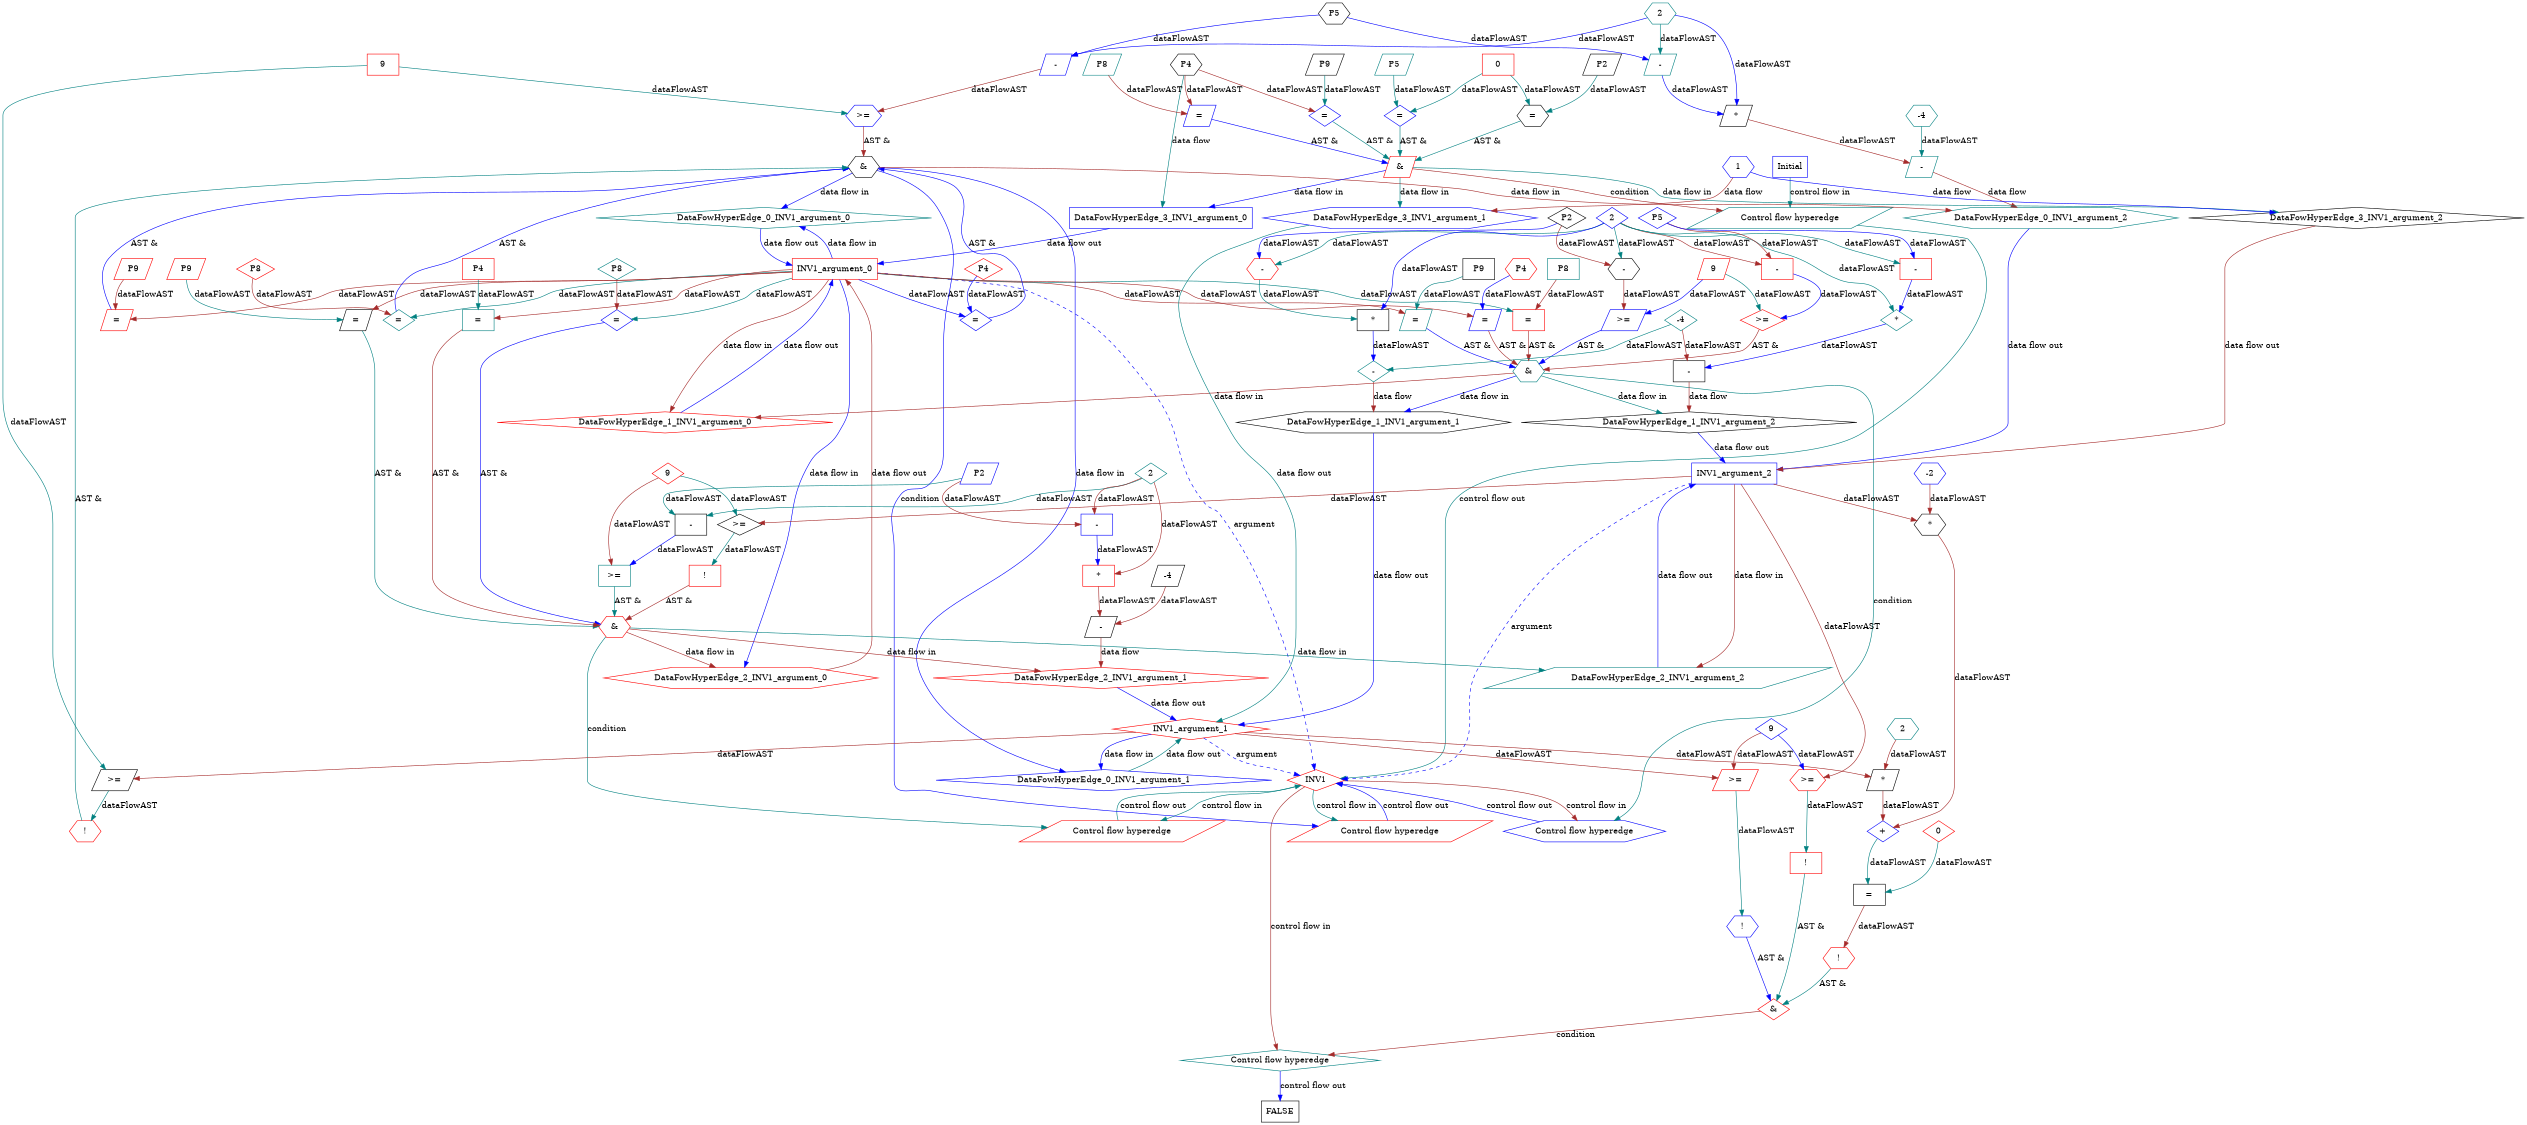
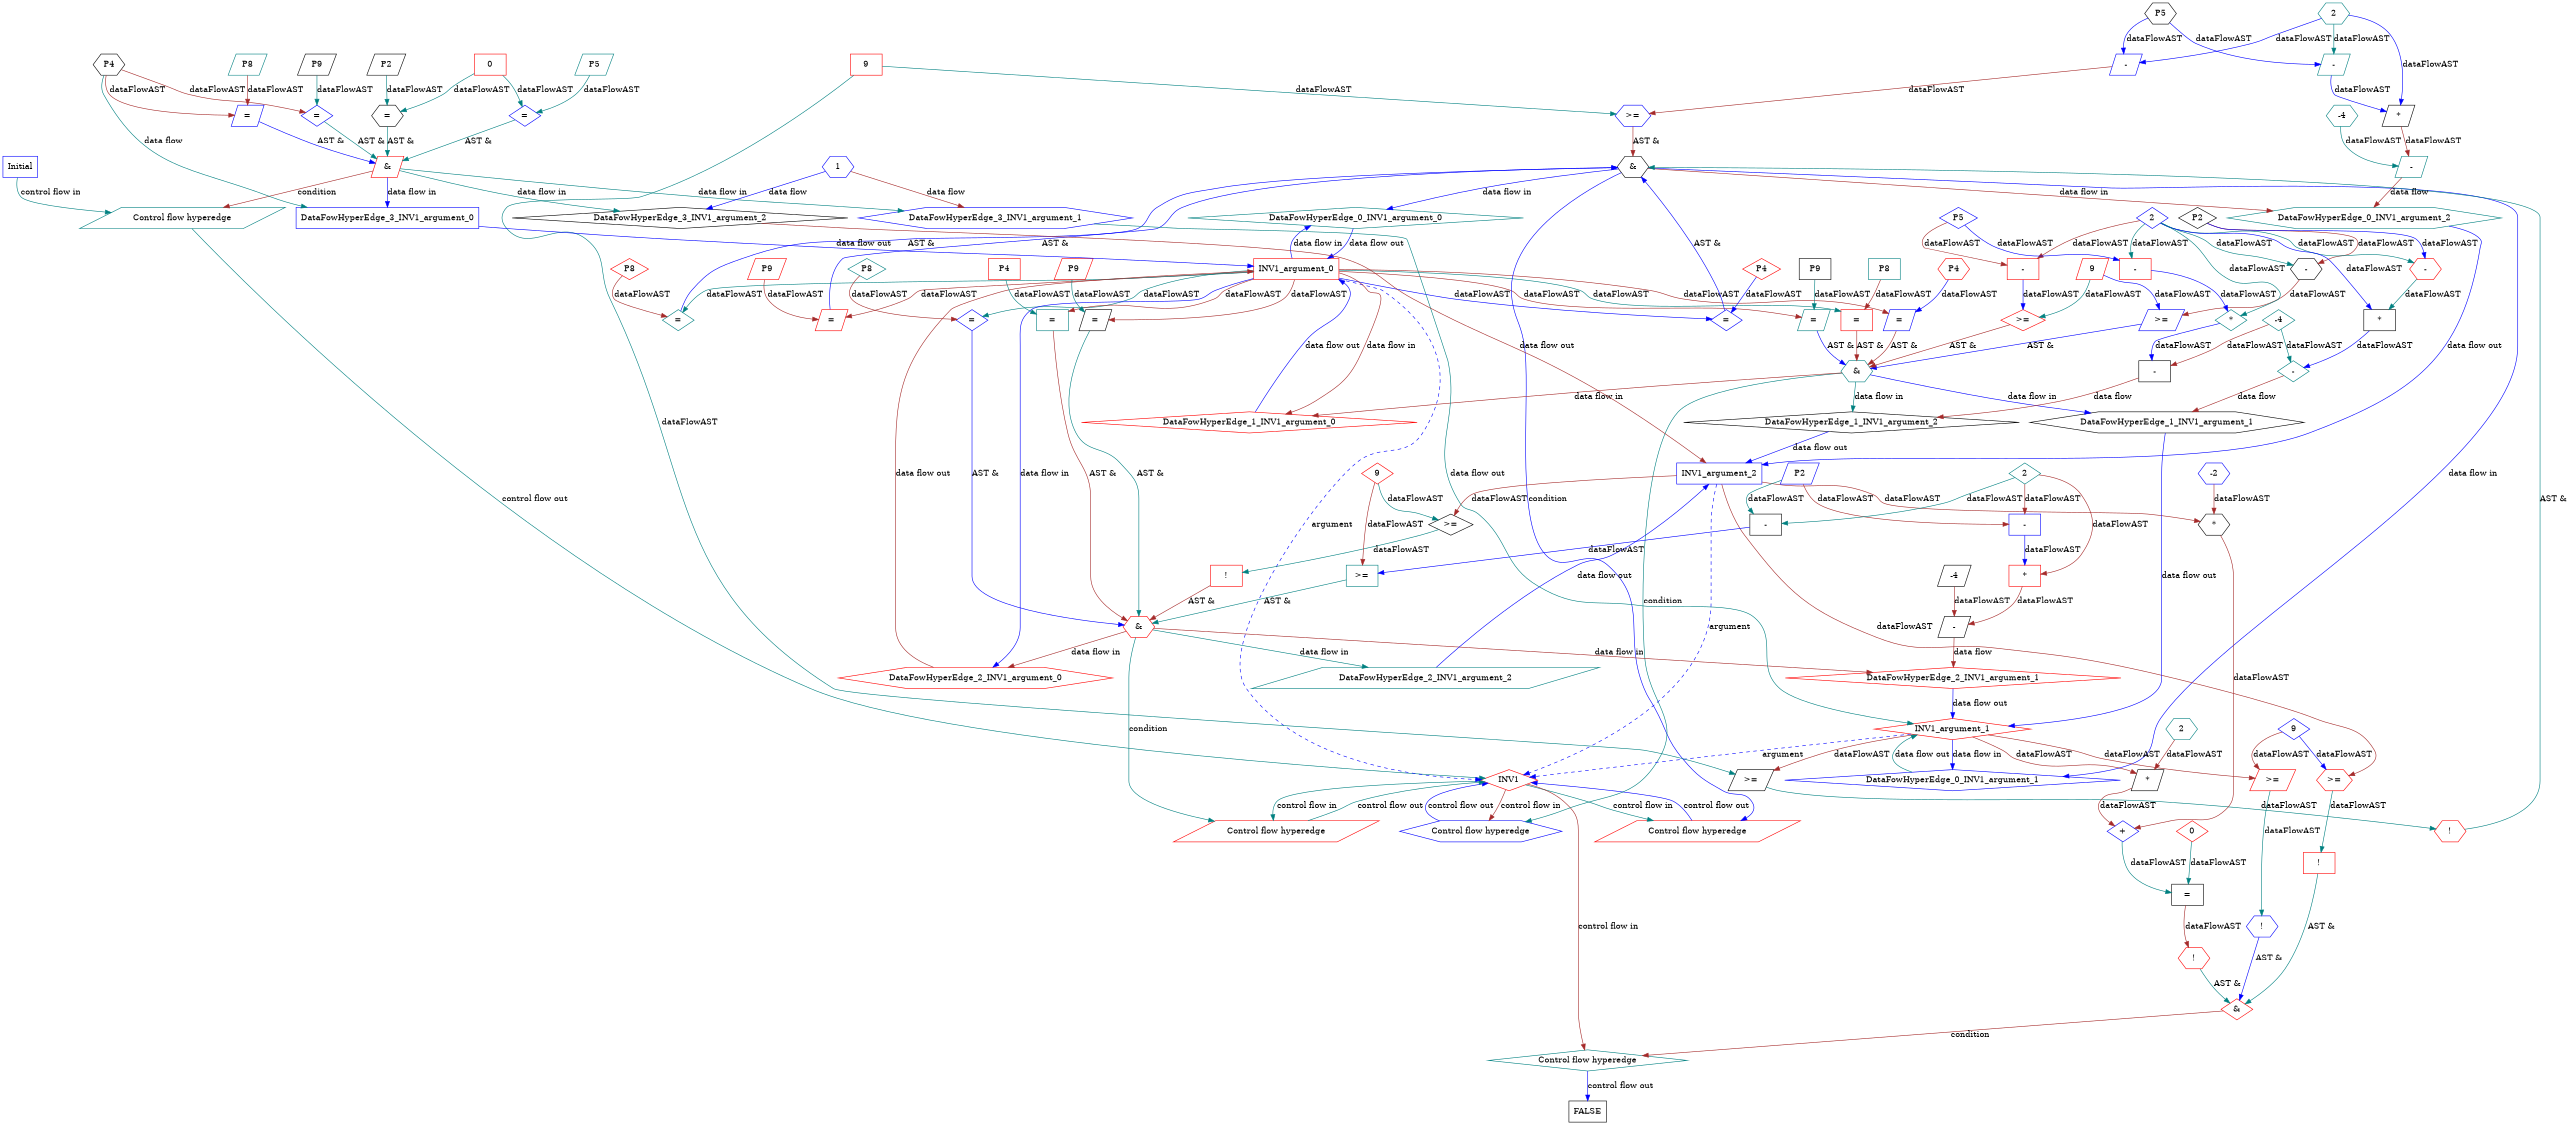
edge "INV1_argument_2" -> "DataFowHyperEdge_2_INV1_argument_2": removed, label "data flow in"
